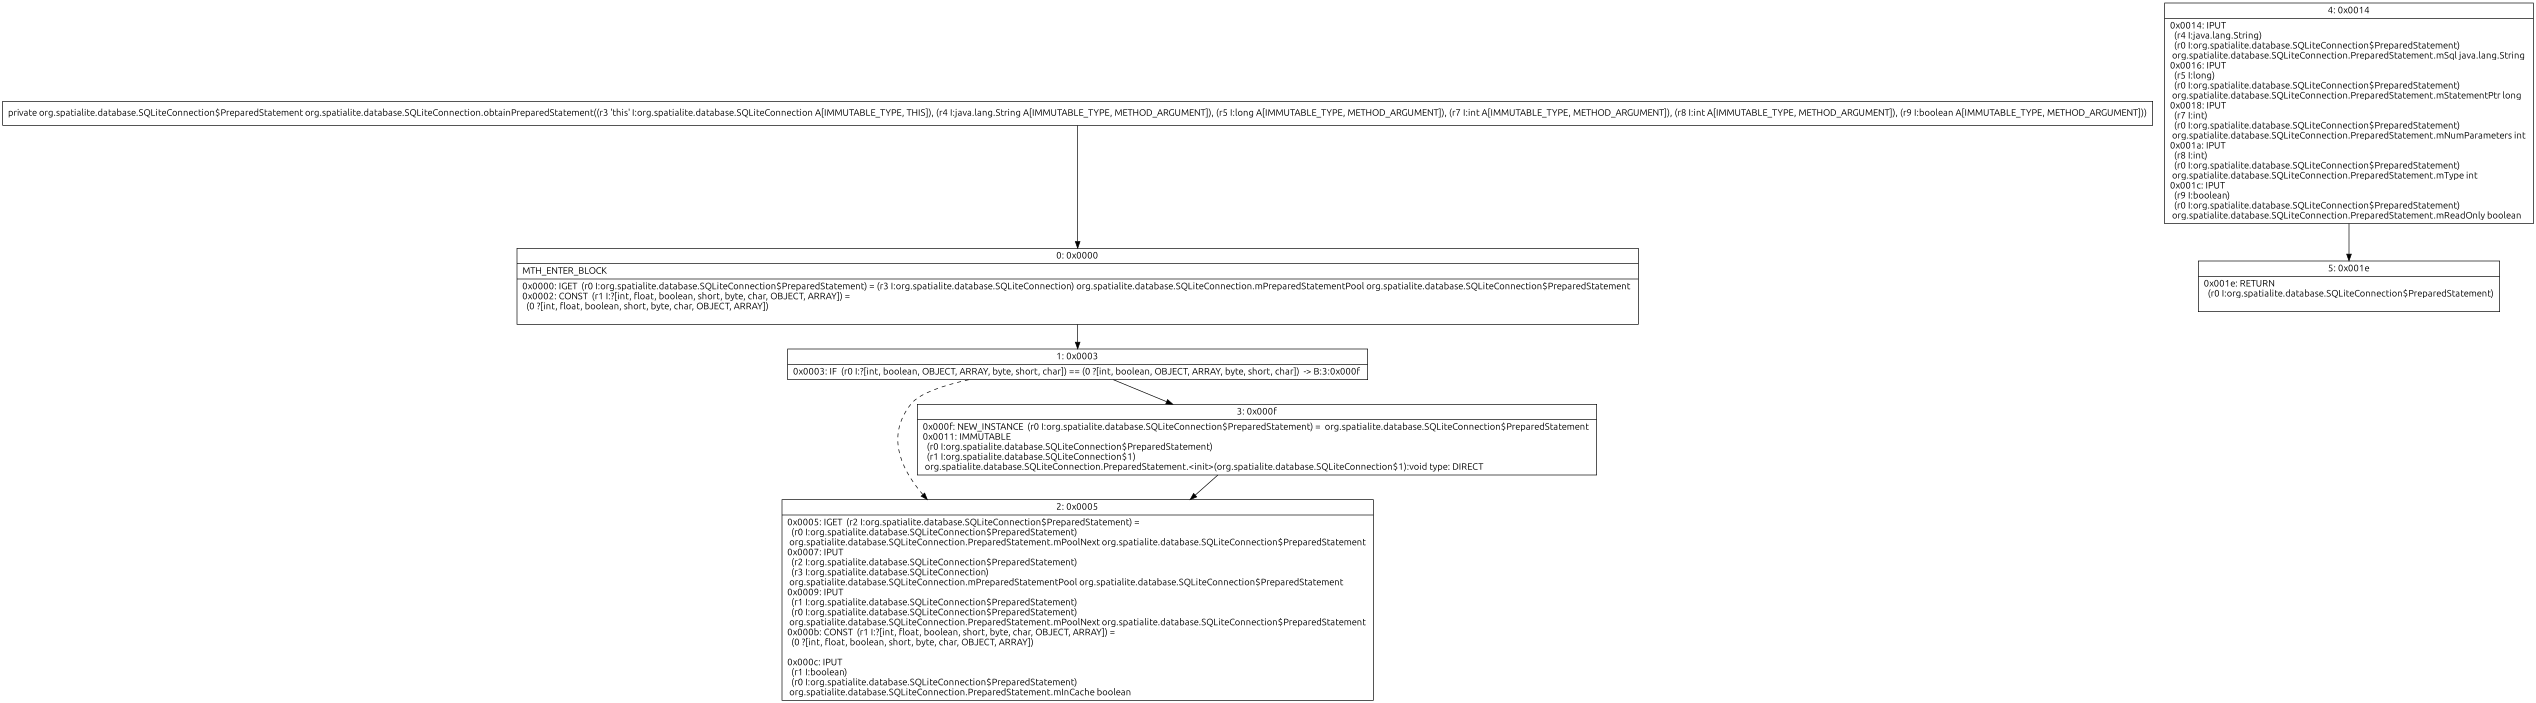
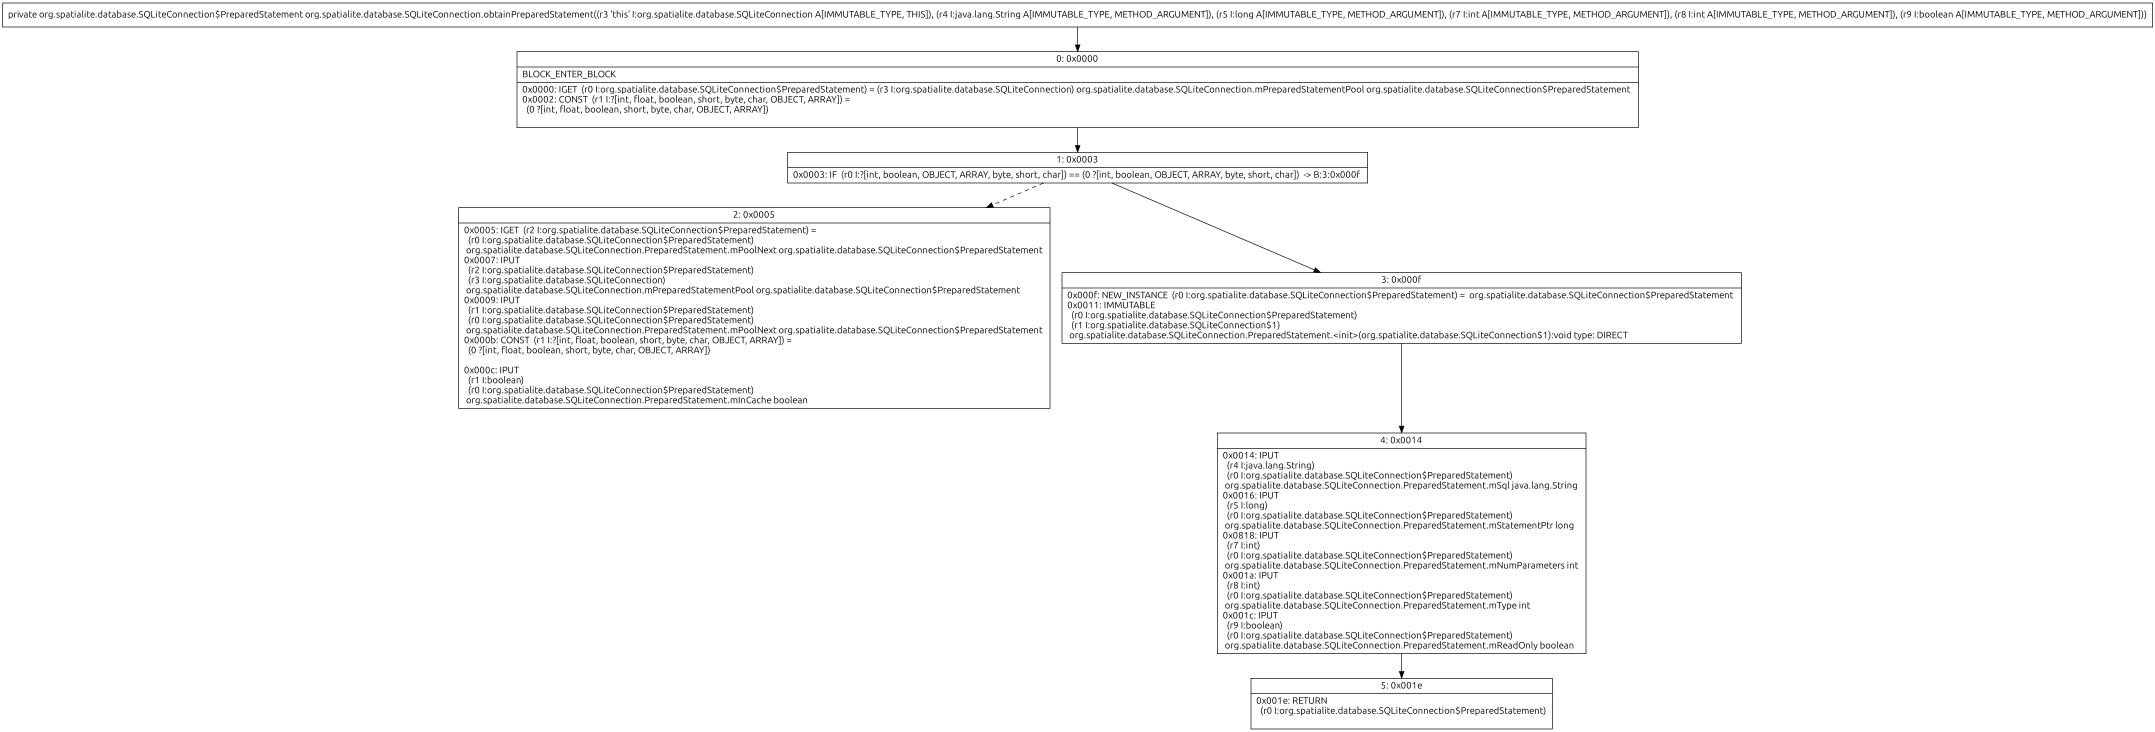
node "4: 0x0014": text "0x0018: IPUT" -> "0x0818: IPUT"
node "0: 0x0000": text "MTH_ENTER_BLOCK" -> "BLOCK_ENTER_BLOCK"
edge "3: 0x000f" -> "2: 0x0005": now "3: 0x000f" -> "4: 0x0014"
